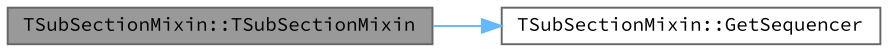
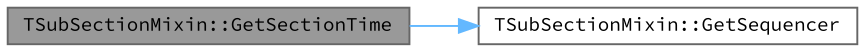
node "TSubSectionMixin::TSubSectionMixin": label "TSubSectionMixin::TSubSectionMixin" -> "TSubSectionMixin::GetSectionTime"
